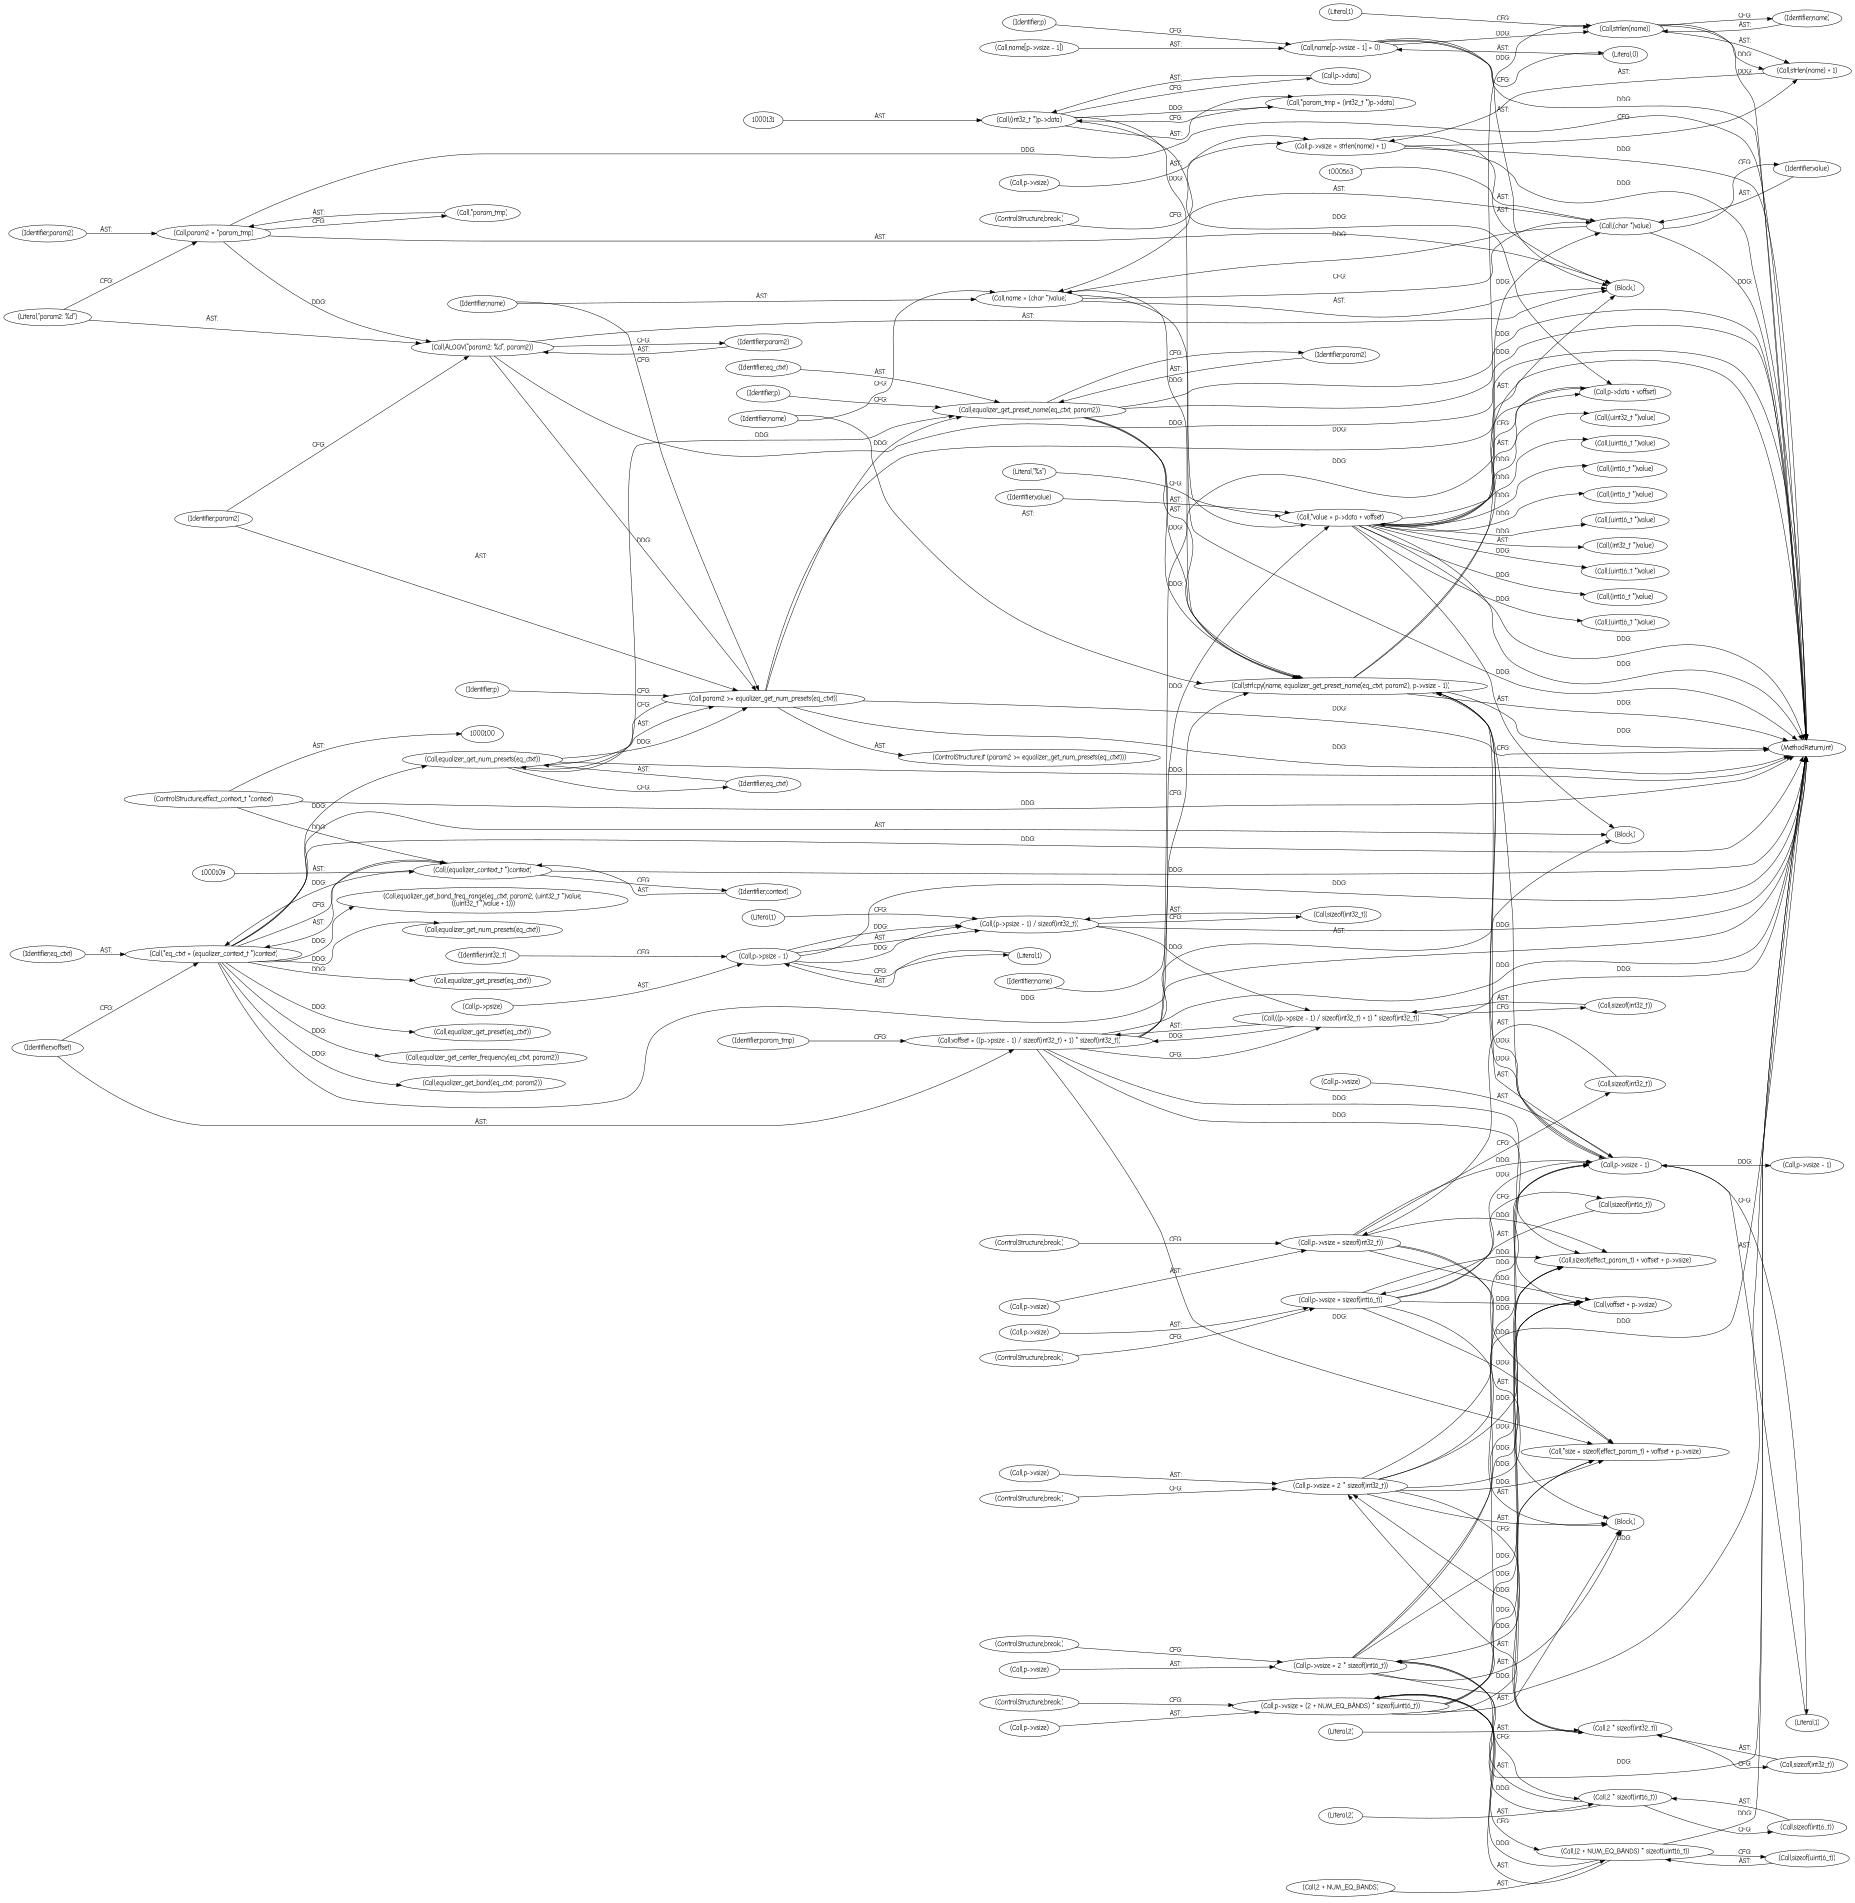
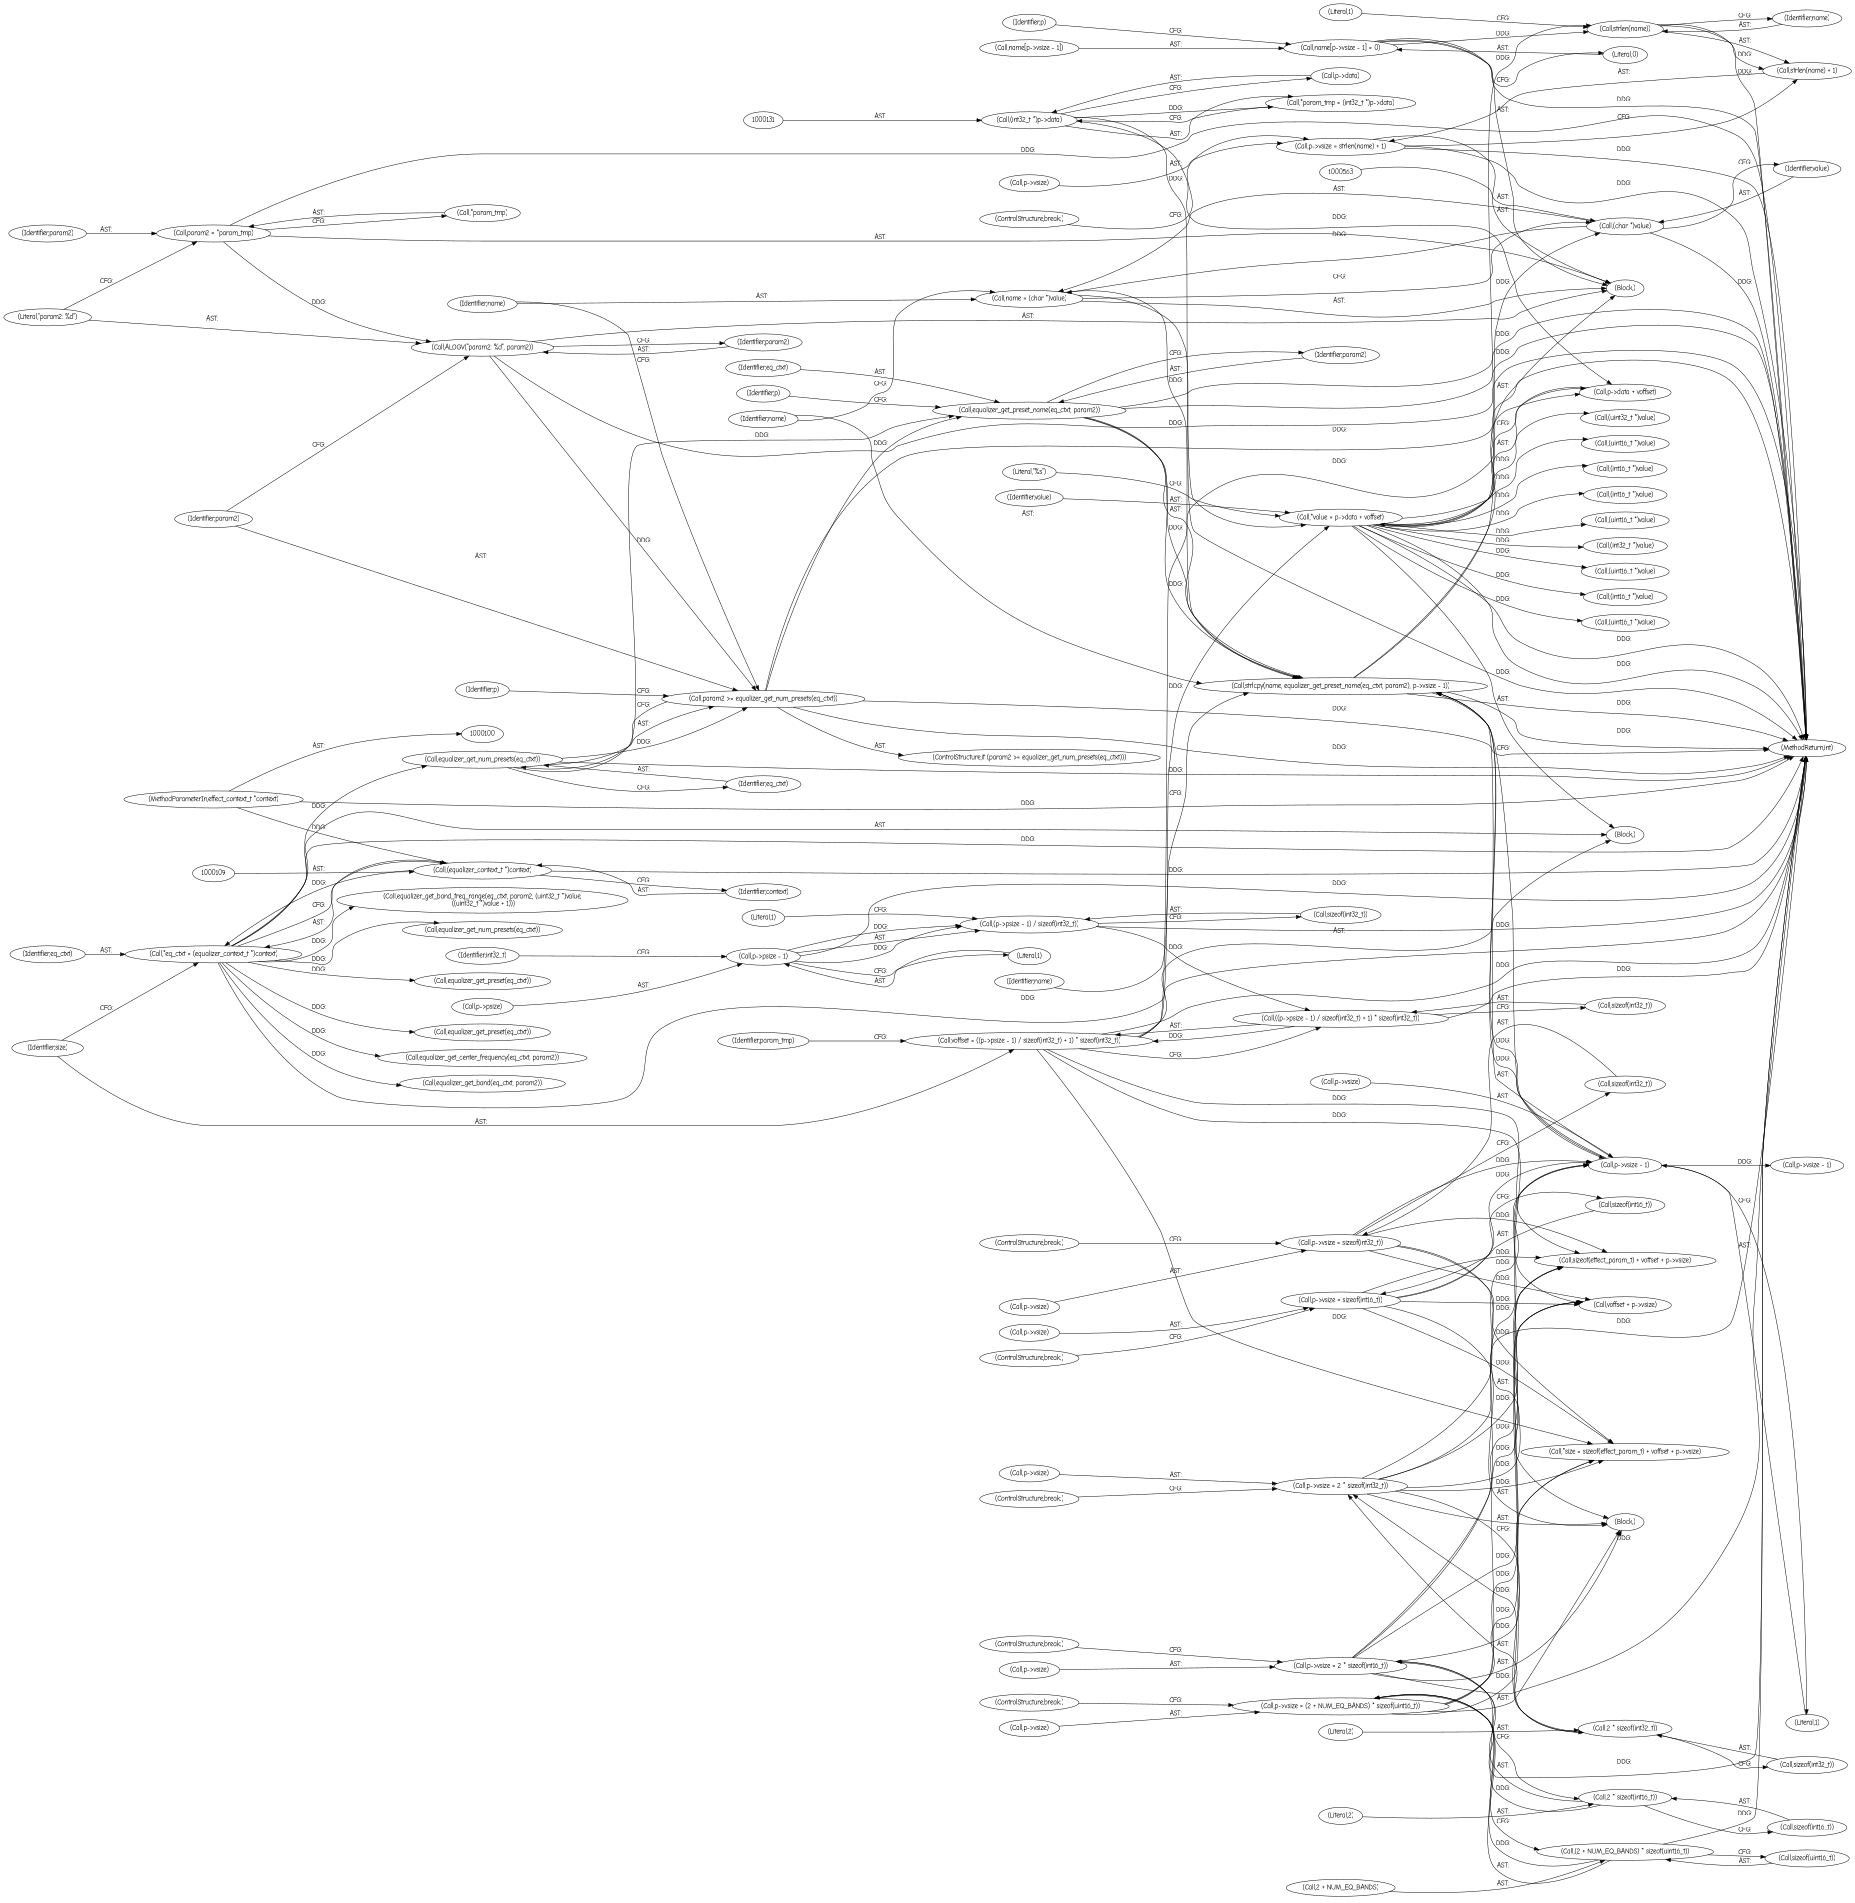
edge "(Call,*value = p->data + voffset)" -> "(Call,(int32_t *)value)": label "AST: " -> "DDG: "
node "(ControlStructure,effect_context_t *context)": label "(ControlStructure,effect_context_t *context)" -> "(MethodParameterIn,effect_context_t *context)"
node "(Identifier,voffset)": label "(Identifier,voffset)" -> "(Identifier,size)"
